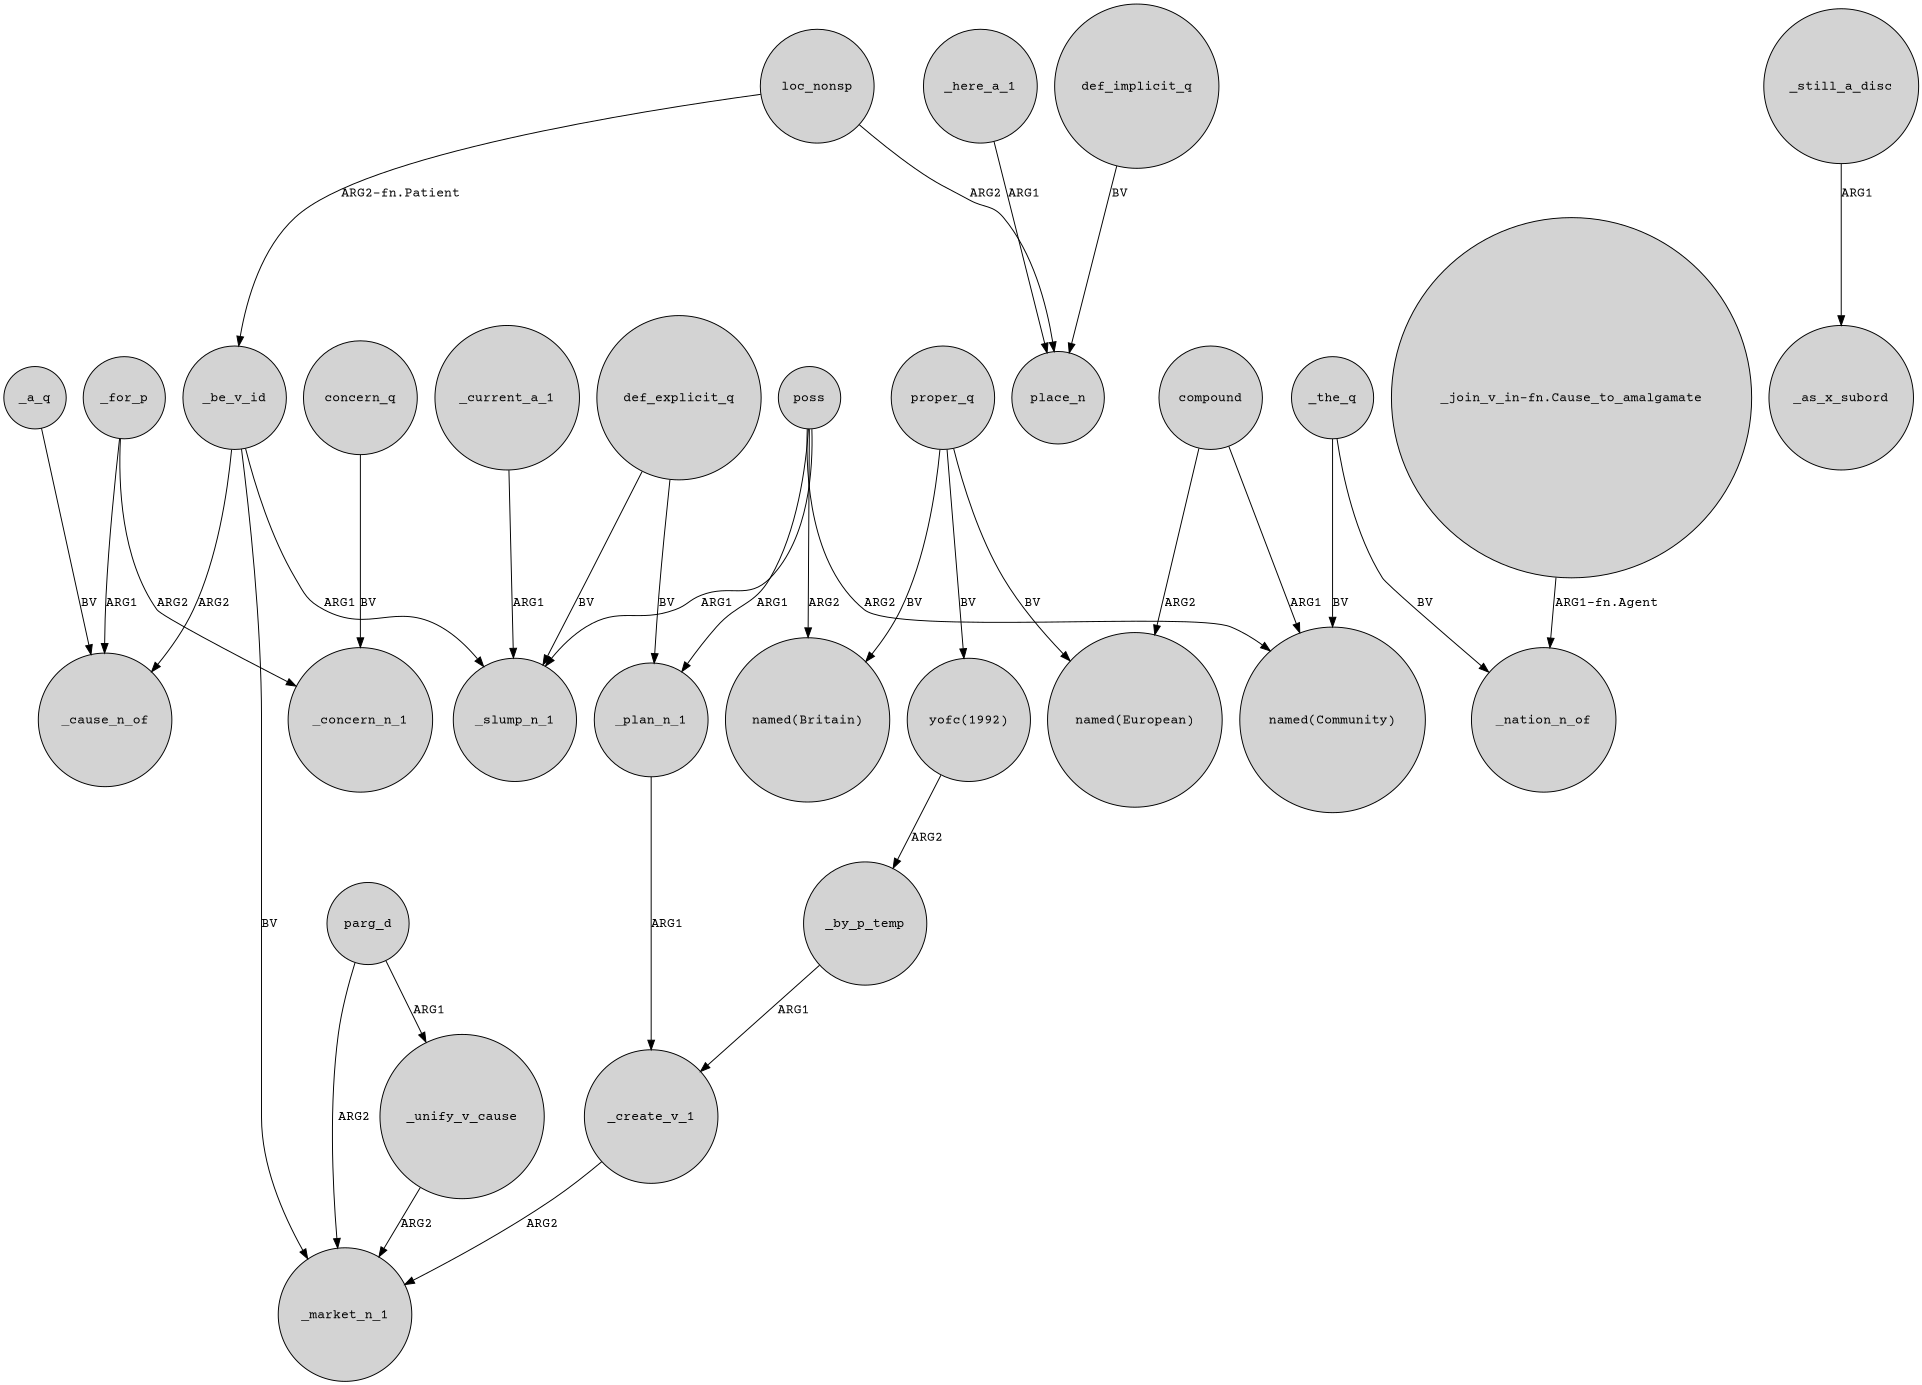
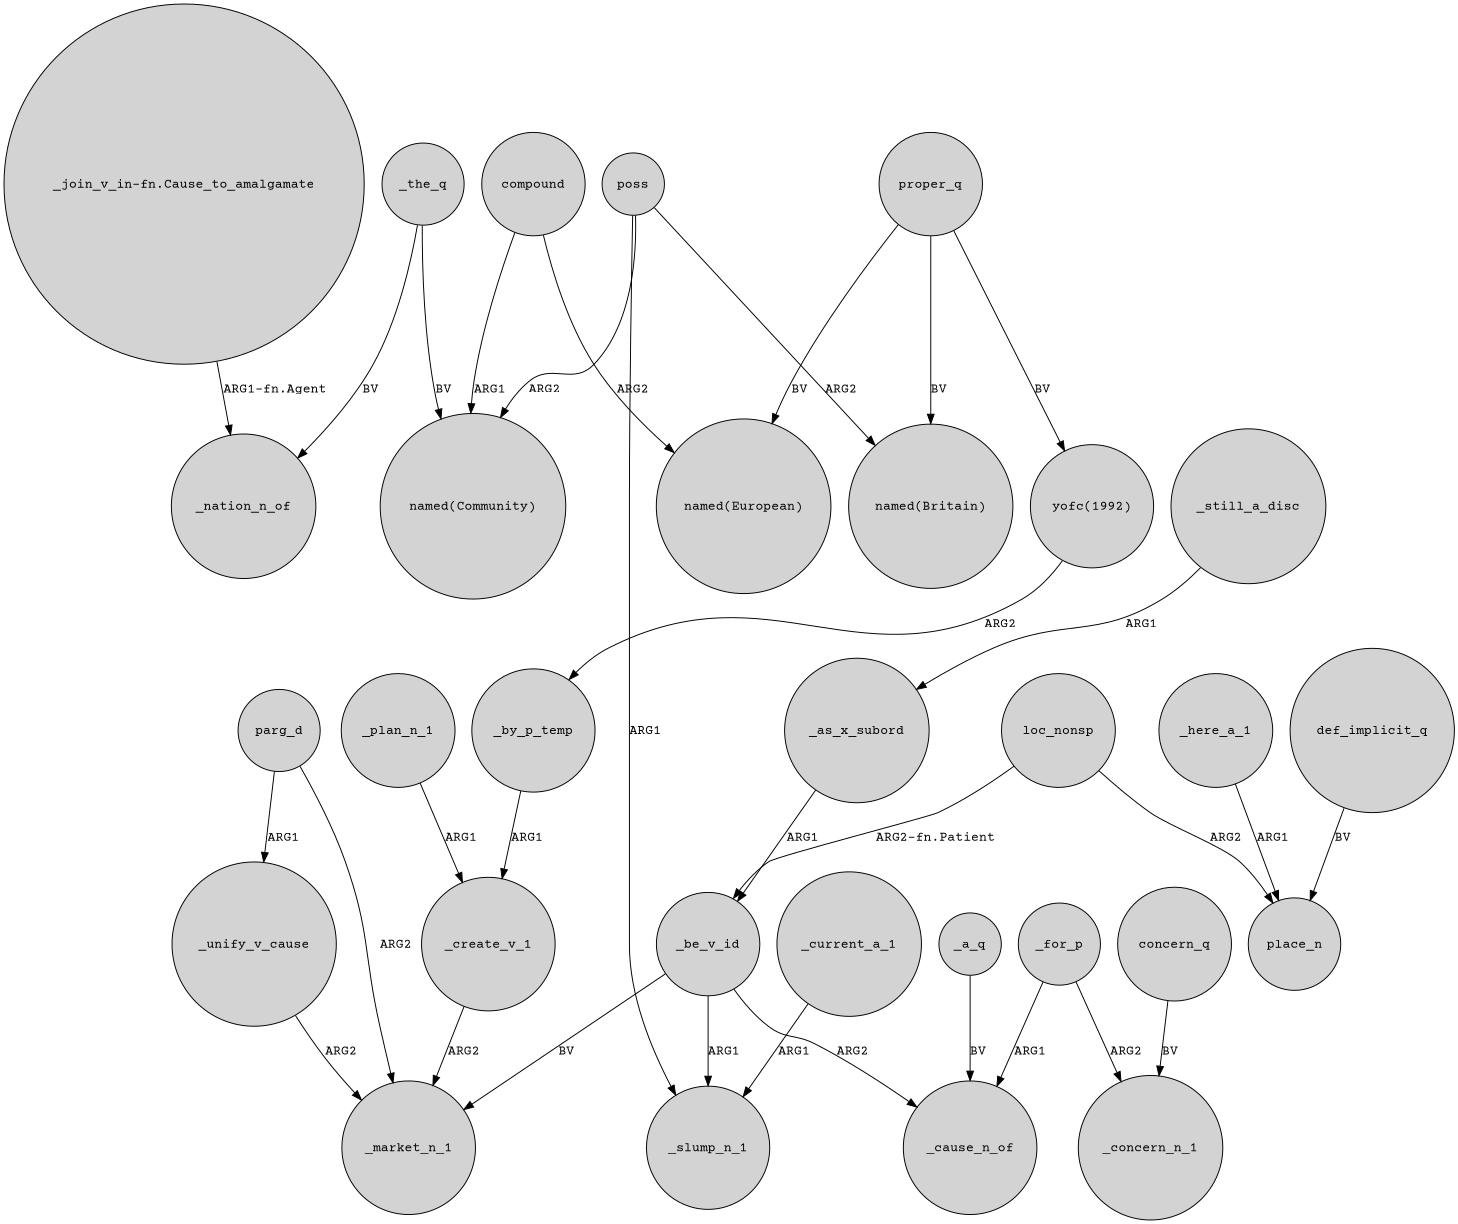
node "def_explicit_q": removed
edge "poss" -> "_plan_n_1": removed, label "ARG1"
edge "_as_x_subord" -> "_be_v_id": added, label "ARG1"
